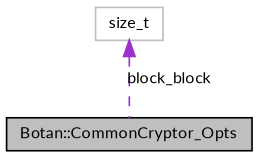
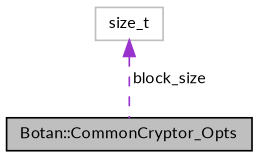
edge "Botan::CommonCryptor_Opts" -> "size_t": label " block_block" -> " block_size"
